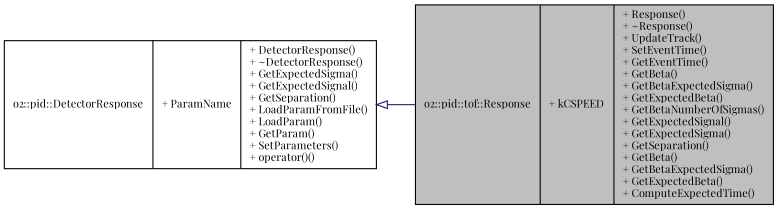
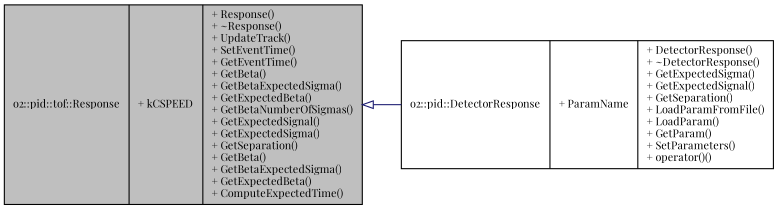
edge "o2::pid::tof::Response" -> "o2::pid::DetectorResponse": reversed
